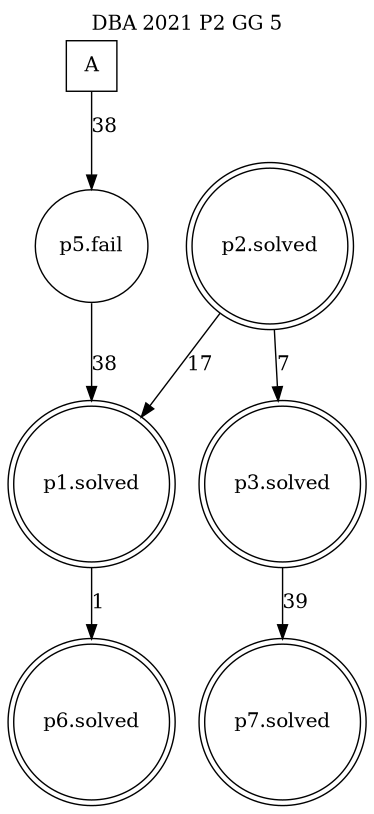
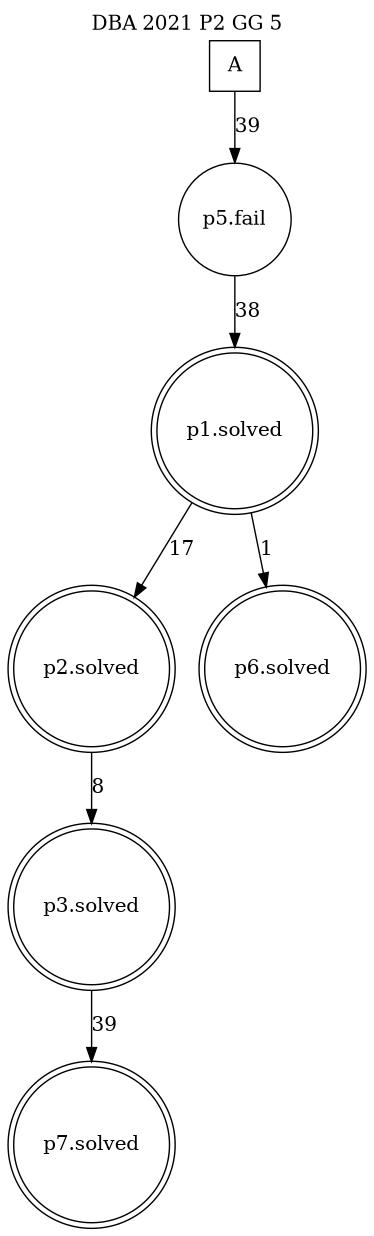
edge "A" -> "p5.fail": label "38" -> "39"
edge "p2.solved" -> "p1.solved": reversed
edge "p2.solved" -> "p3.solved": label "7" -> "8"
